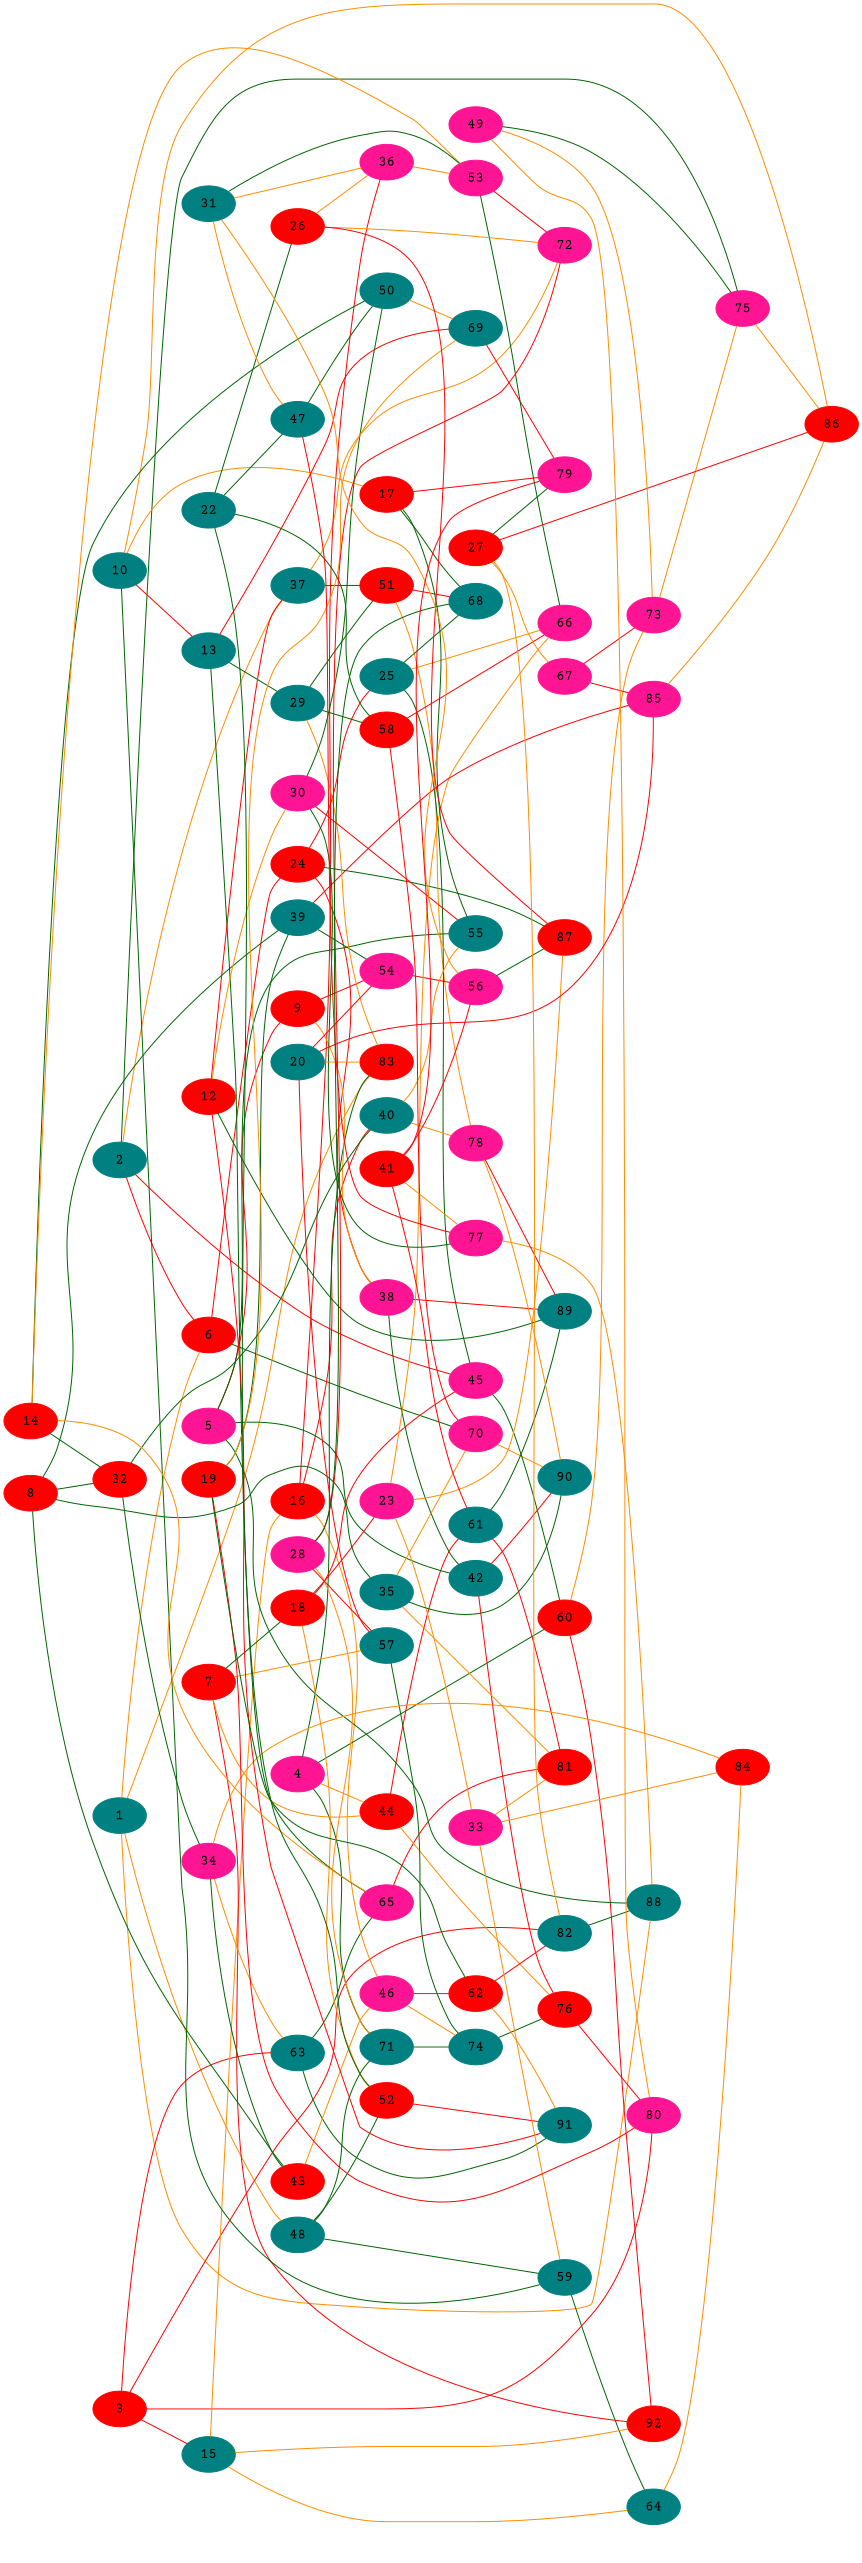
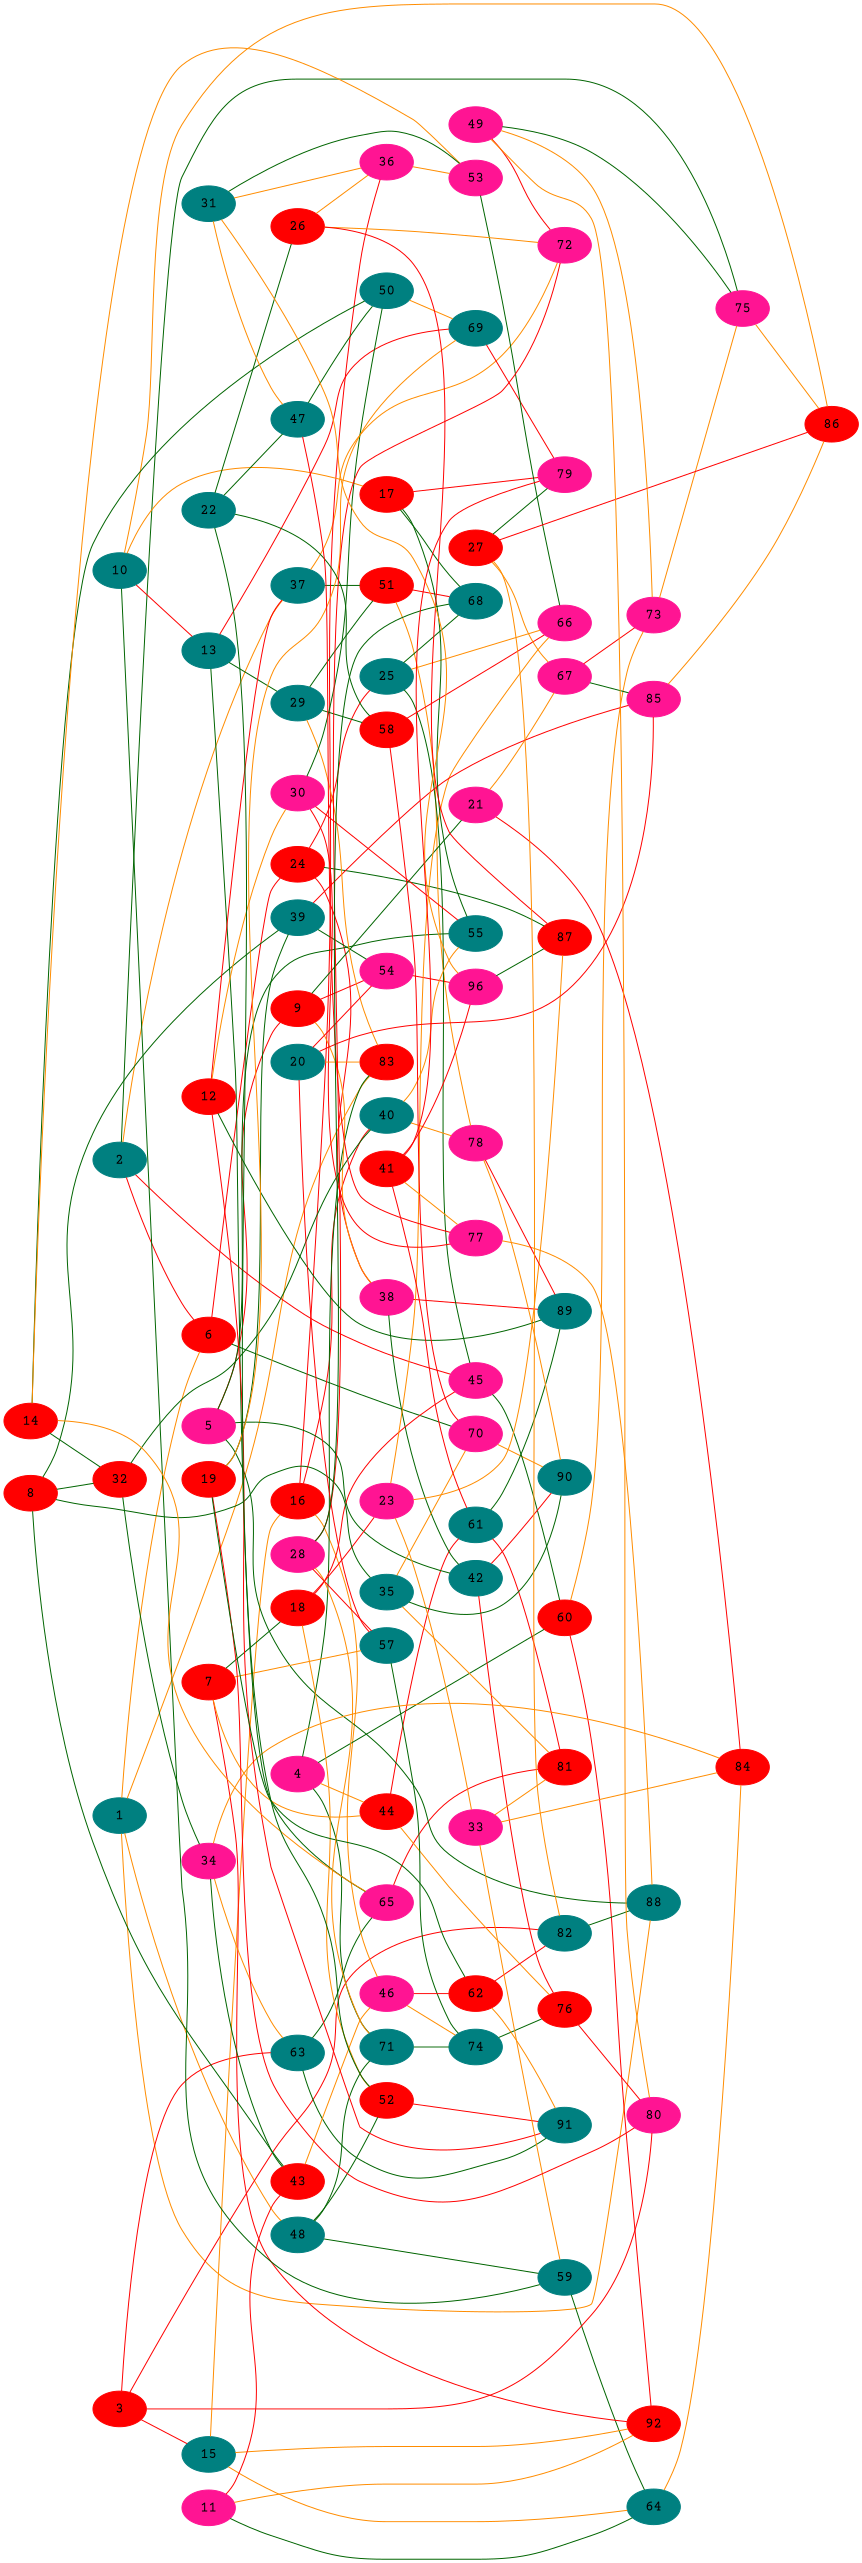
edge "53" -- "72": now "49" -- "72"
edge "67" -- "85": color red -> darkgreen
node "21": added
node "56": label "56" -> "96"
edge "30" -- "77": color darkgreen -> red
node "11": added
